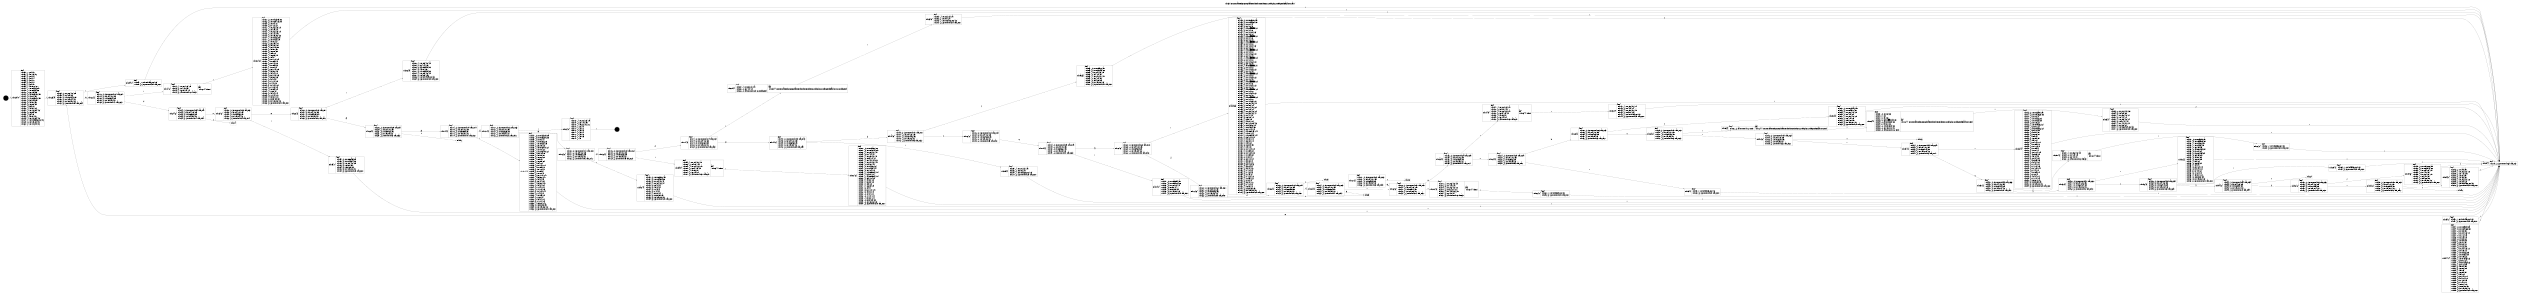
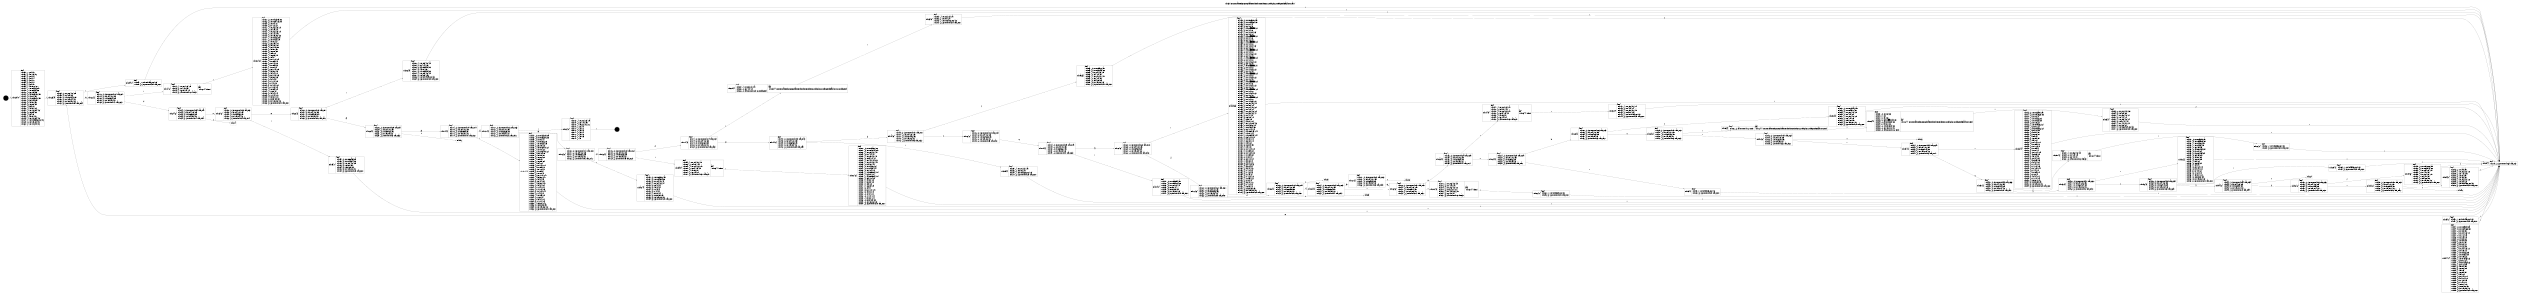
edge "0x401854 [28]" -> "0x4020de": now "0x401854 [28]" -> "0x401870 [28]"
